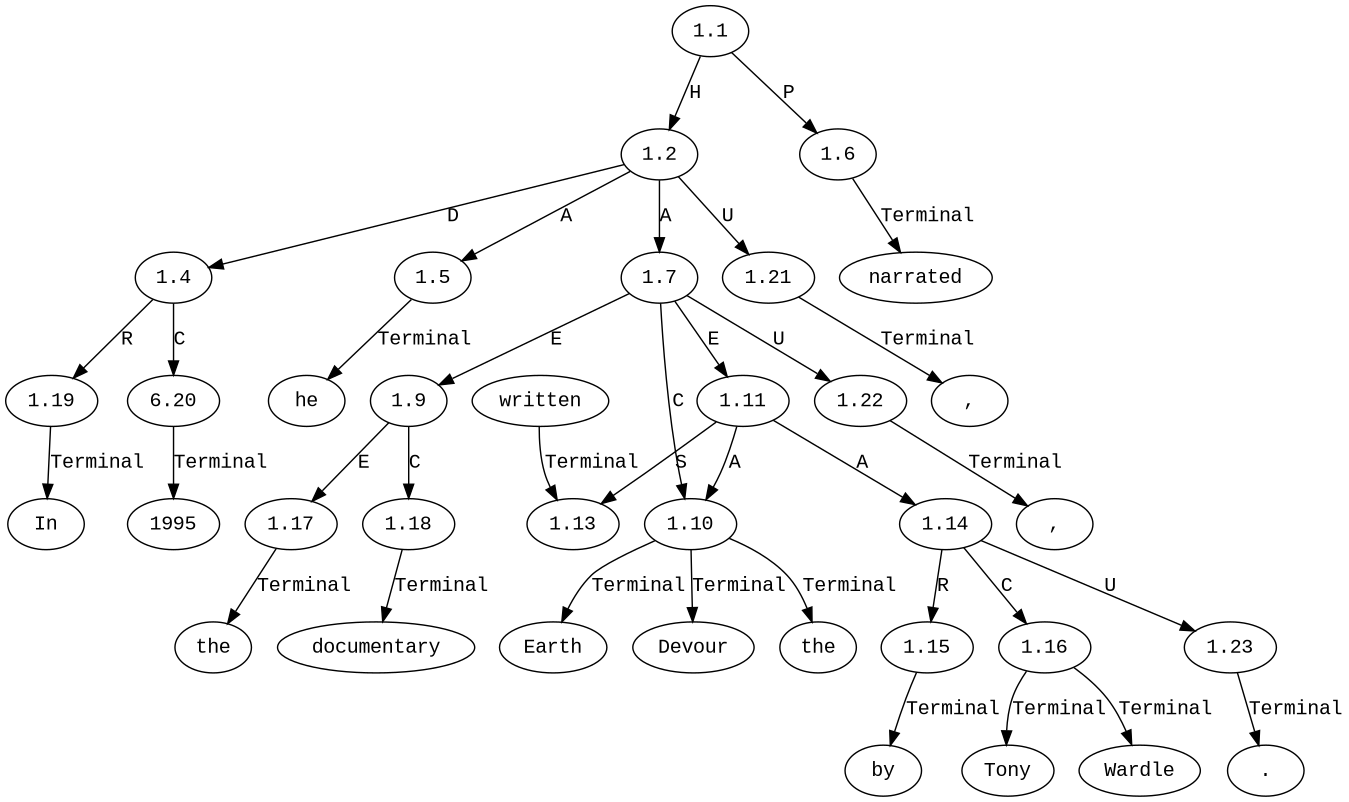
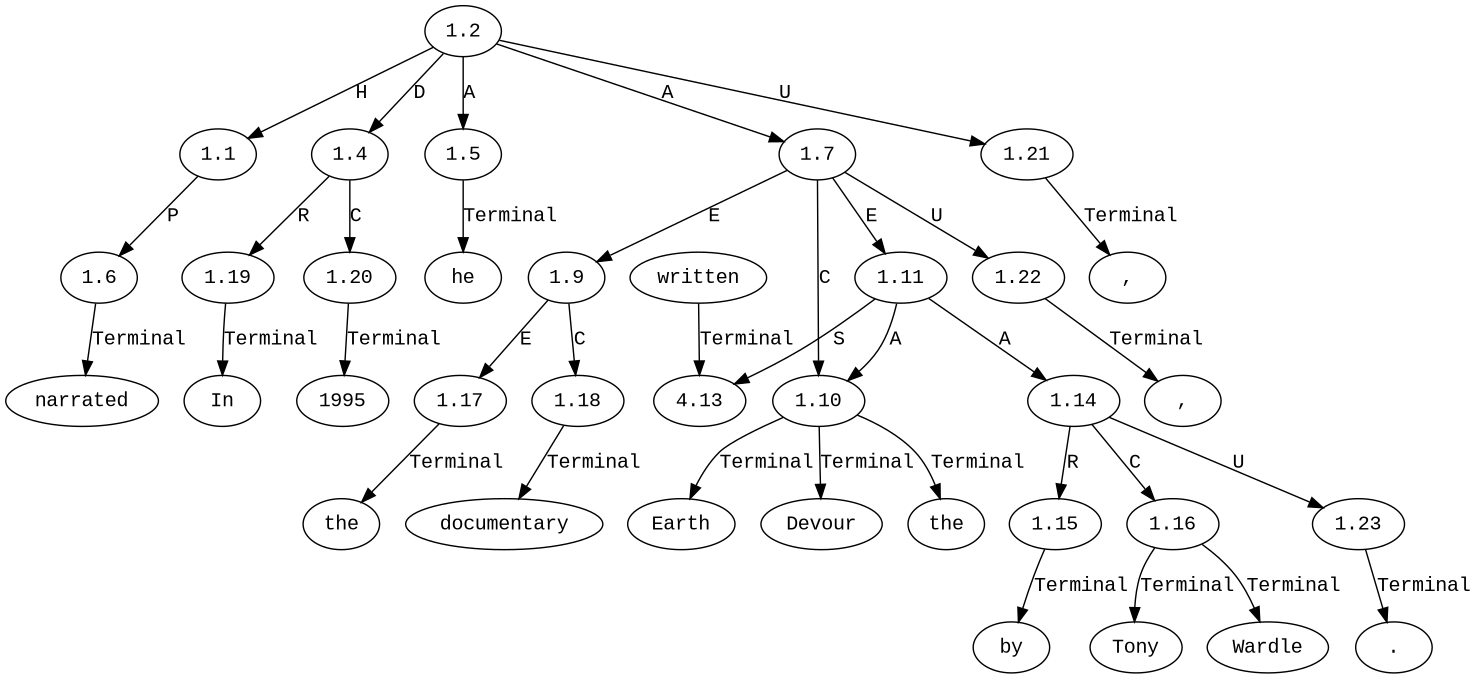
edge "1.1" -> "1.2": reversed
node "6.20": label "6.20" -> "1.20"
node "1.13": label "1.13" -> "4.13"
